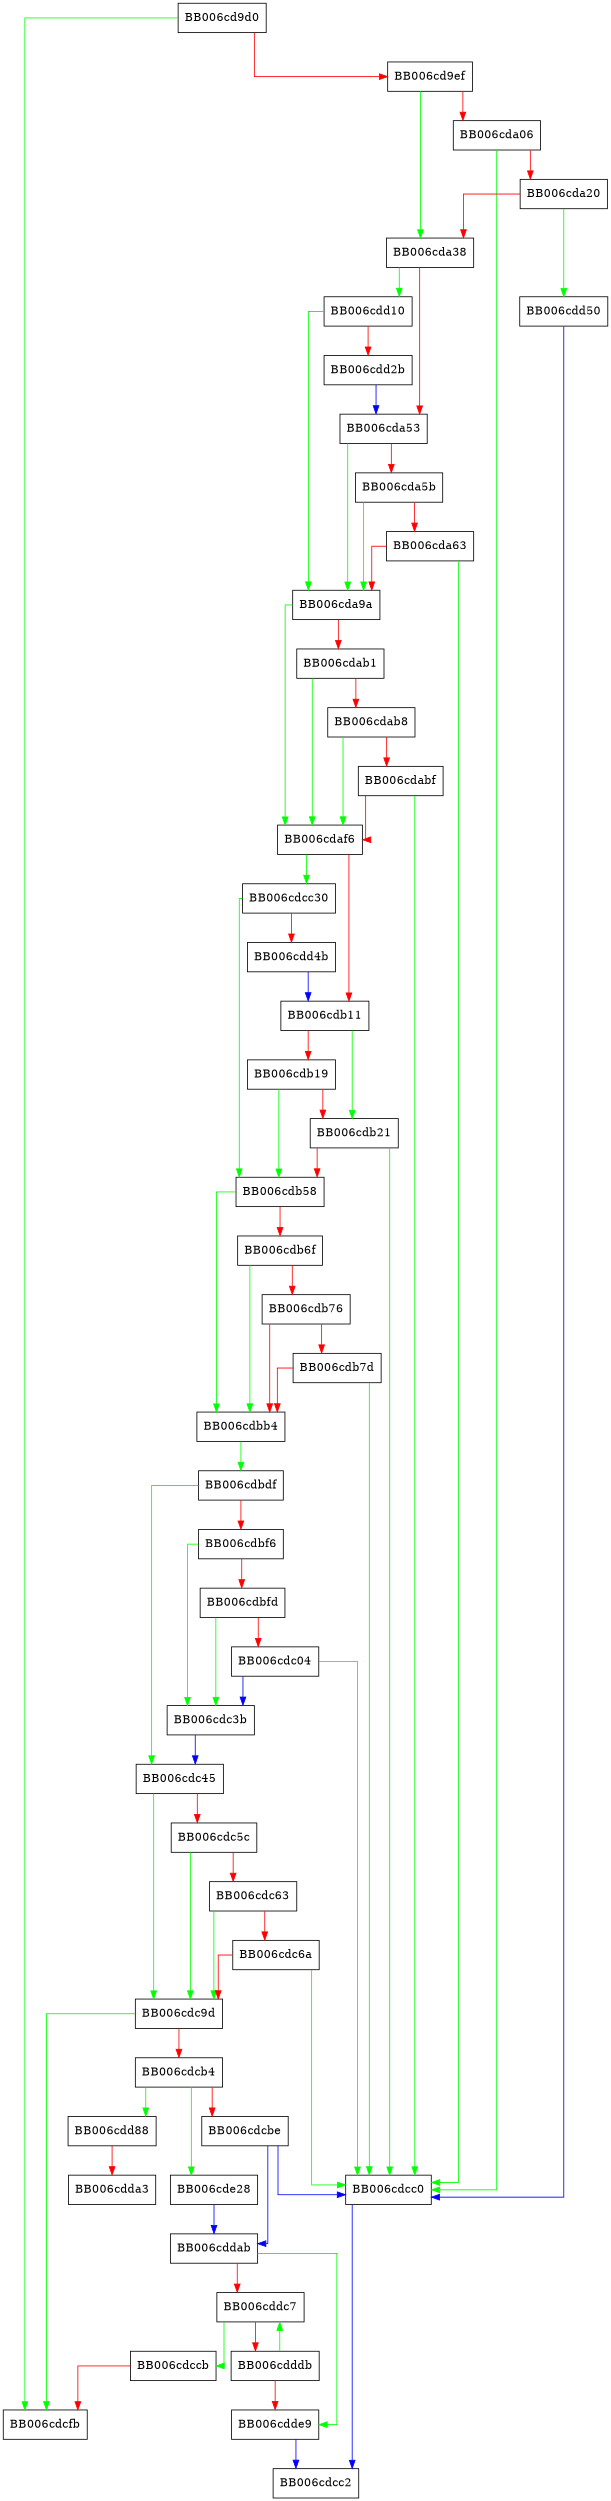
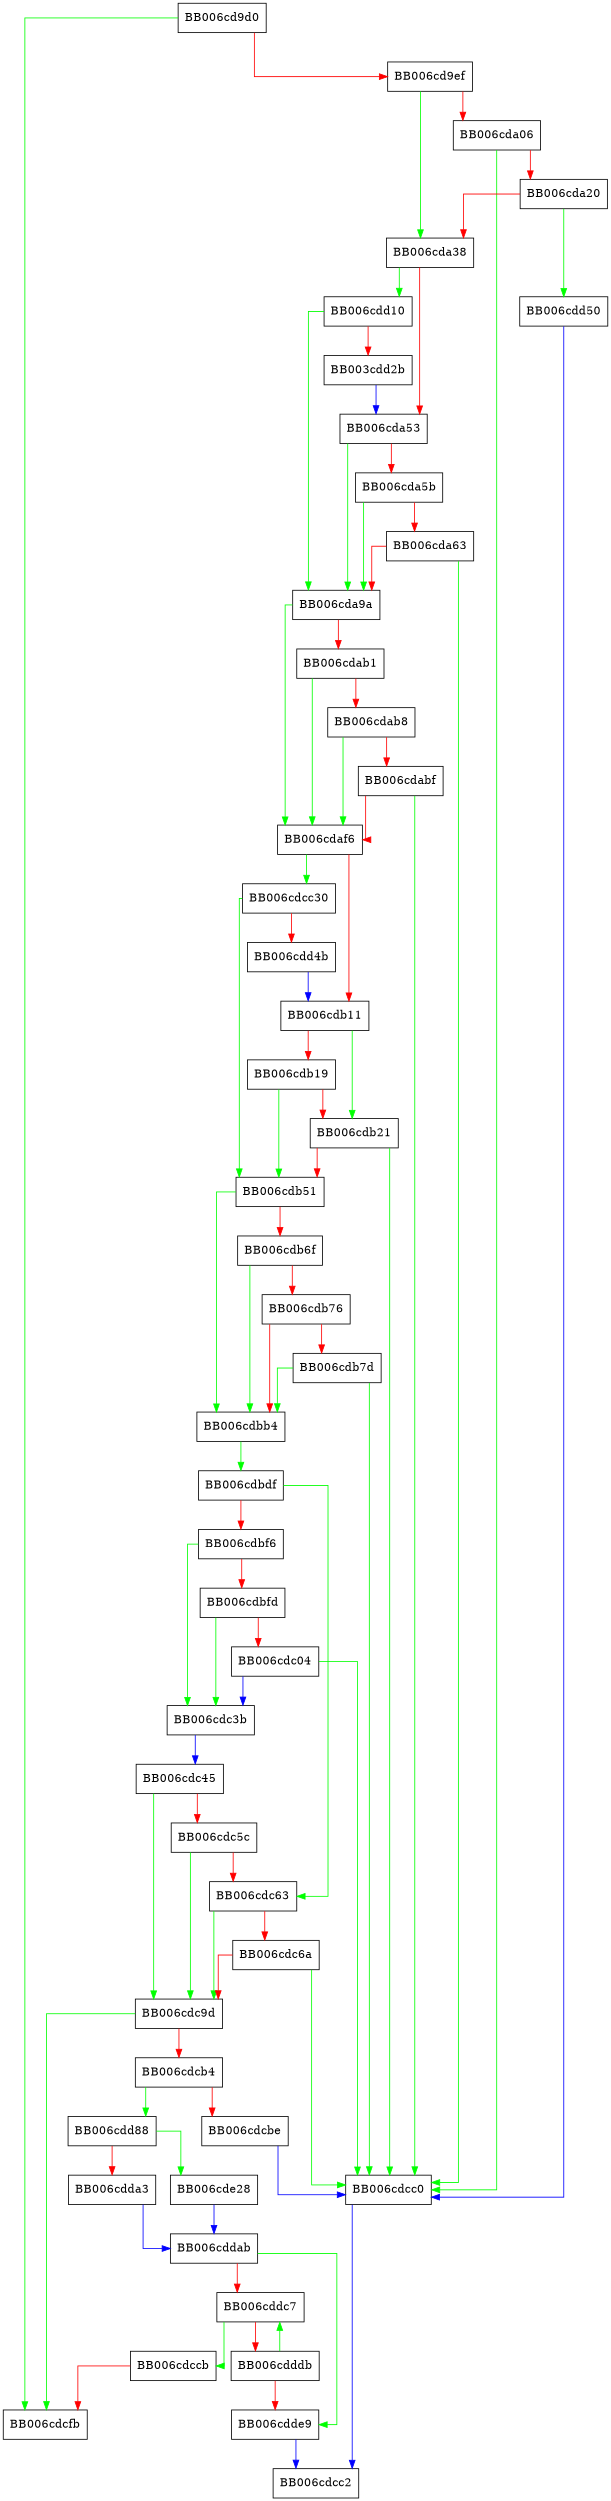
node "BB006cdd2b": label "BB006cdd2b" -> "BB003cdd2b"
node "BB006cdb58": label "BB006cdb58" -> "BB006cdb51"
edge "BB006cdb7d" -> "BB006cdbb4": color red -> green
edge "BB006cdbdf" -> "BB006cdc45": now "BB006cdbdf" -> "BB006cdc63"
edge "BB006cdcb4" -> "BB006cde28": now "BB006cdd88" -> "BB006cde28"
edge "BB006cdcbe" -> "BB006cddab": now "BB006cdda3" -> "BB006cddab"
